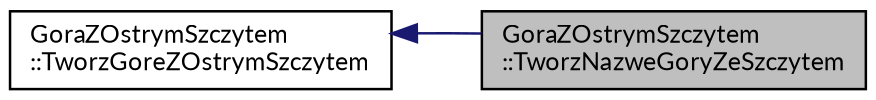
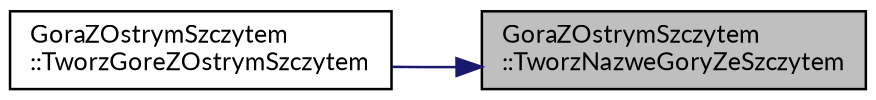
edge "GoraZOstrymSzczytem ::TworzNazweGoryZeSzczytem" -> "GoraZOstrymSzczytem ::TworzGoreZOstrymSzczytem": reversed
